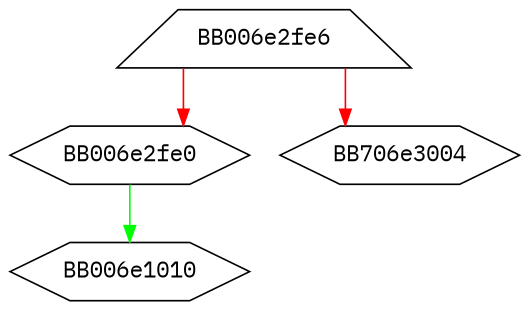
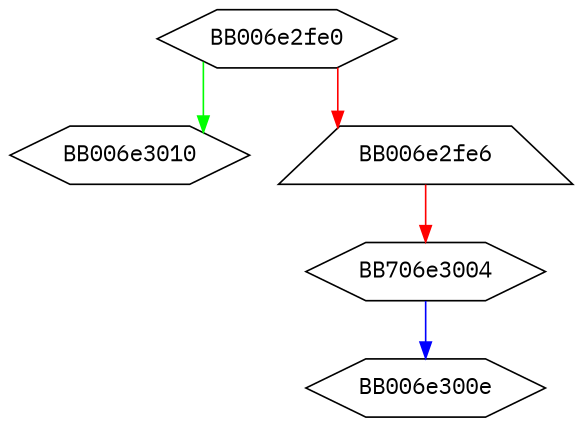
edge "BB006e2fe6" -> "BB006e2fe0": reversed
node "BB006e1010": label "BB006e1010" -> "BB006e3010"
node "BB006e300e": added
